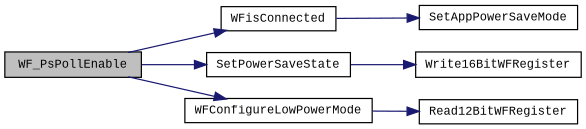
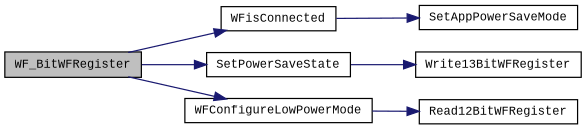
node "WF_PsPollEnable": label "WF_PsPollEnable" -> "WF_BitWFRegister"
node "Write16BitWFRegister": label "Write16BitWFRegister" -> "Write13BitWFRegister"
